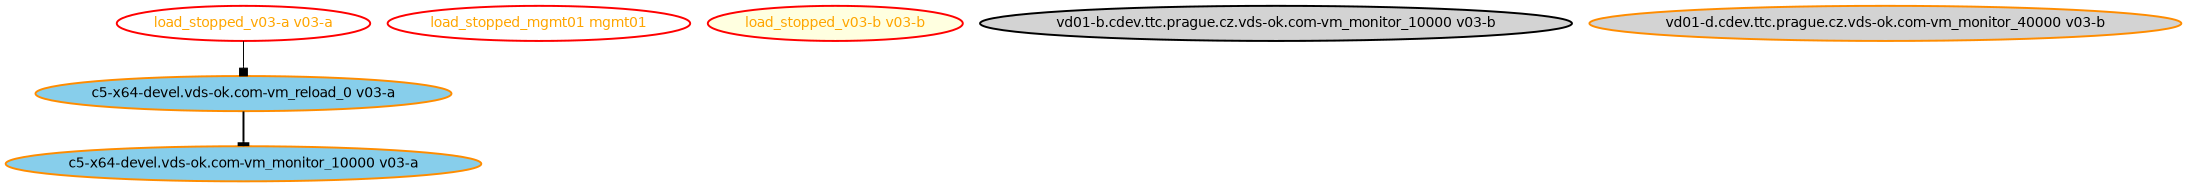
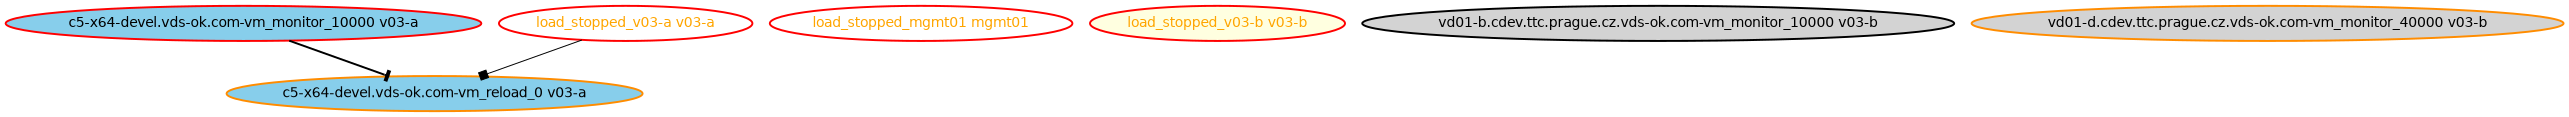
edge "c5-x64-devel.vds-ok.com-vm_reload_0 v03-a" -> "c5-x64-devel.vds-ok.com-vm_monitor_10000 v03-a": reversed
node "c5-x64-devel.vds-ok.com-vm_monitor_10000 v03-a": color darkorange -> red
